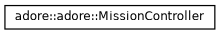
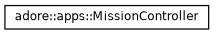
node "adore::adore::MissionController": label "adore::adore::MissionController" -> "adore::apps::MissionController"
